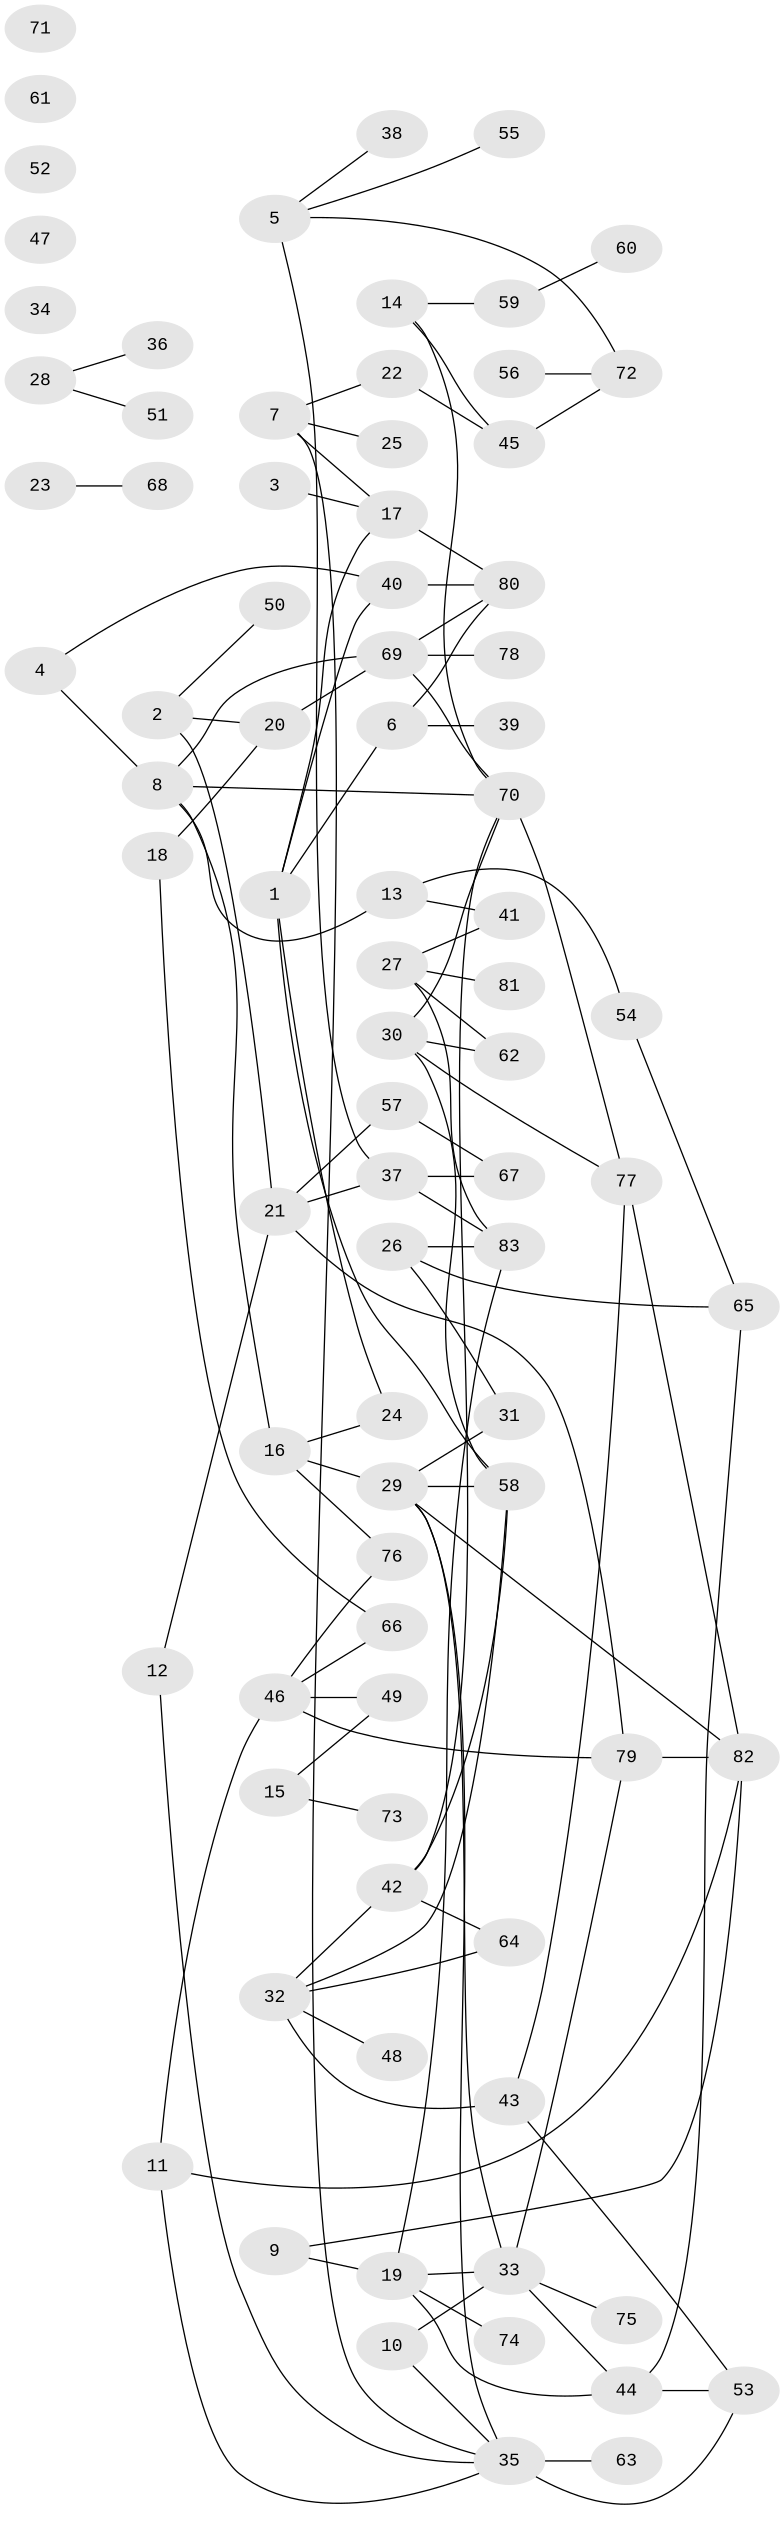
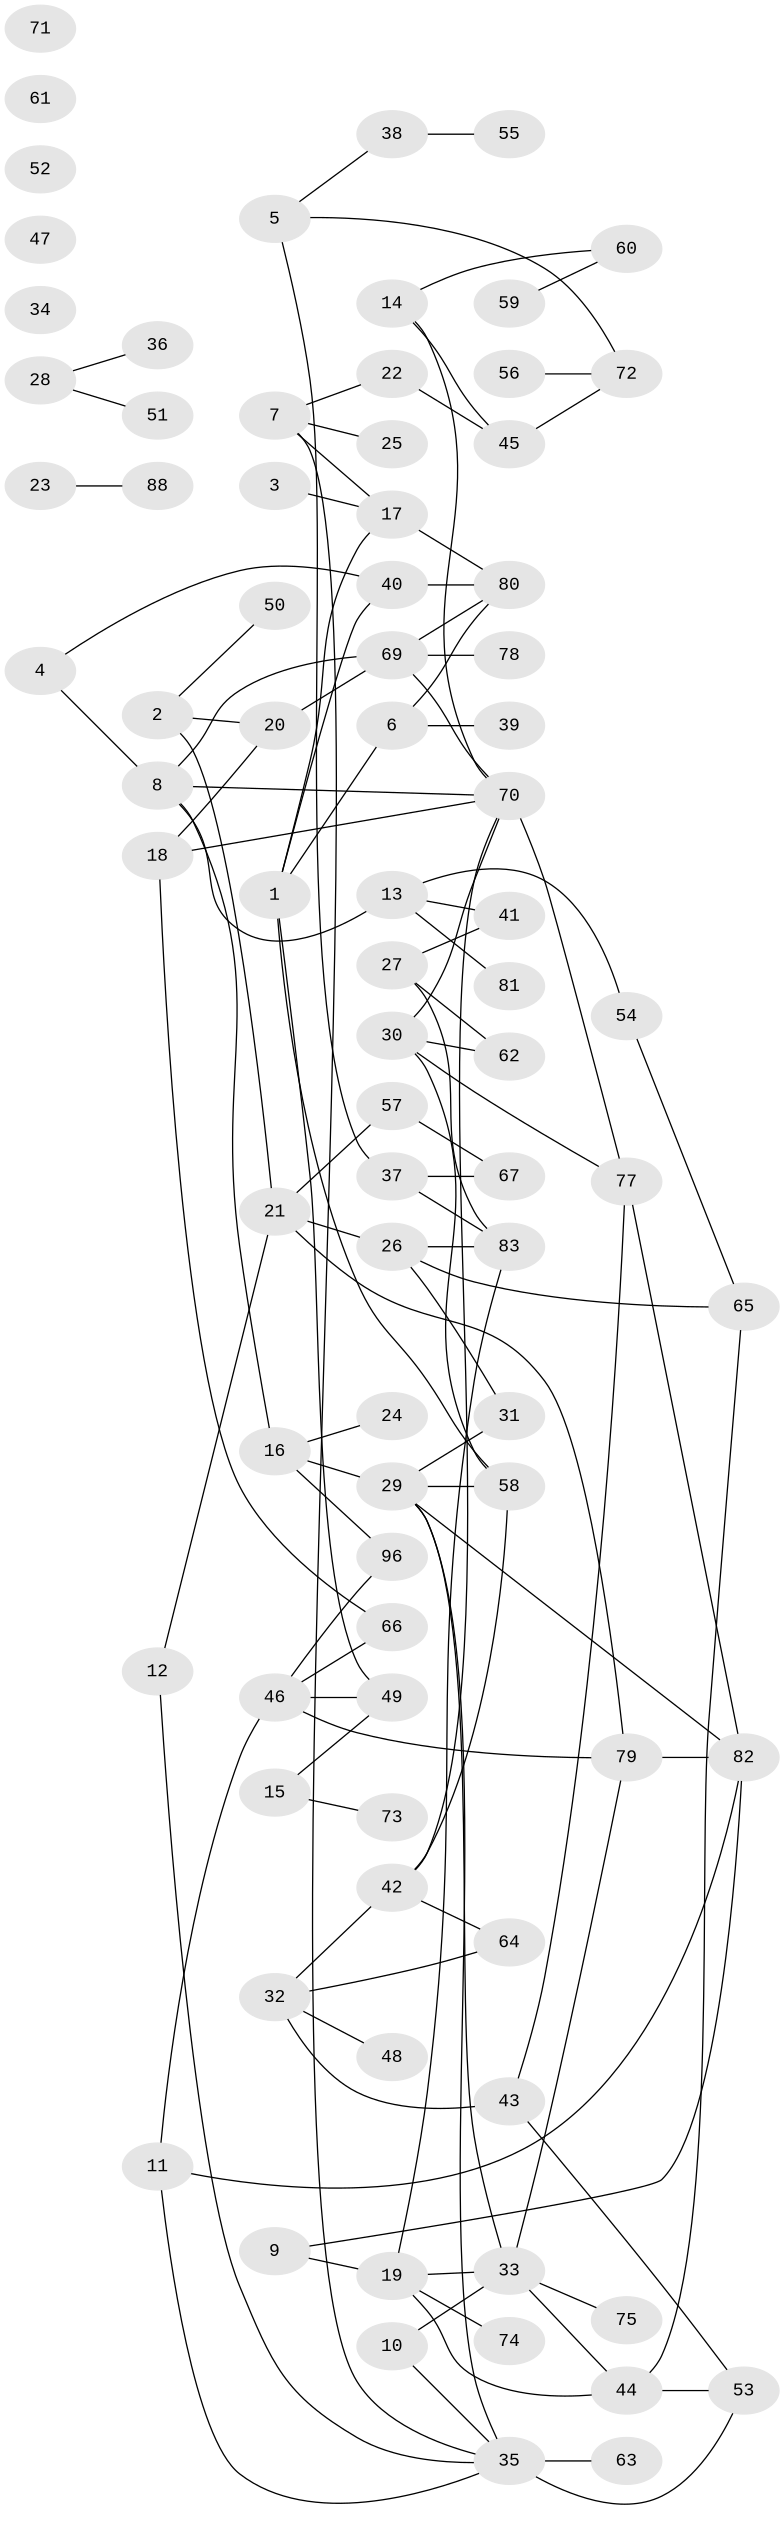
edge "55" -- "5": now "55" -- "38"
edge "14" -- "59": now "14" -- "60"
node "68": label "68" -> "88"
edge "70" -- "18": added
edge "27" -- "81": now "13" -- "81"
edge "1" -- "24": now "1" -- "49"
edge "37" -- "21": now "26" -- "21"
node "76": label "76" -> "96"
edge "58" -- "32": removed
